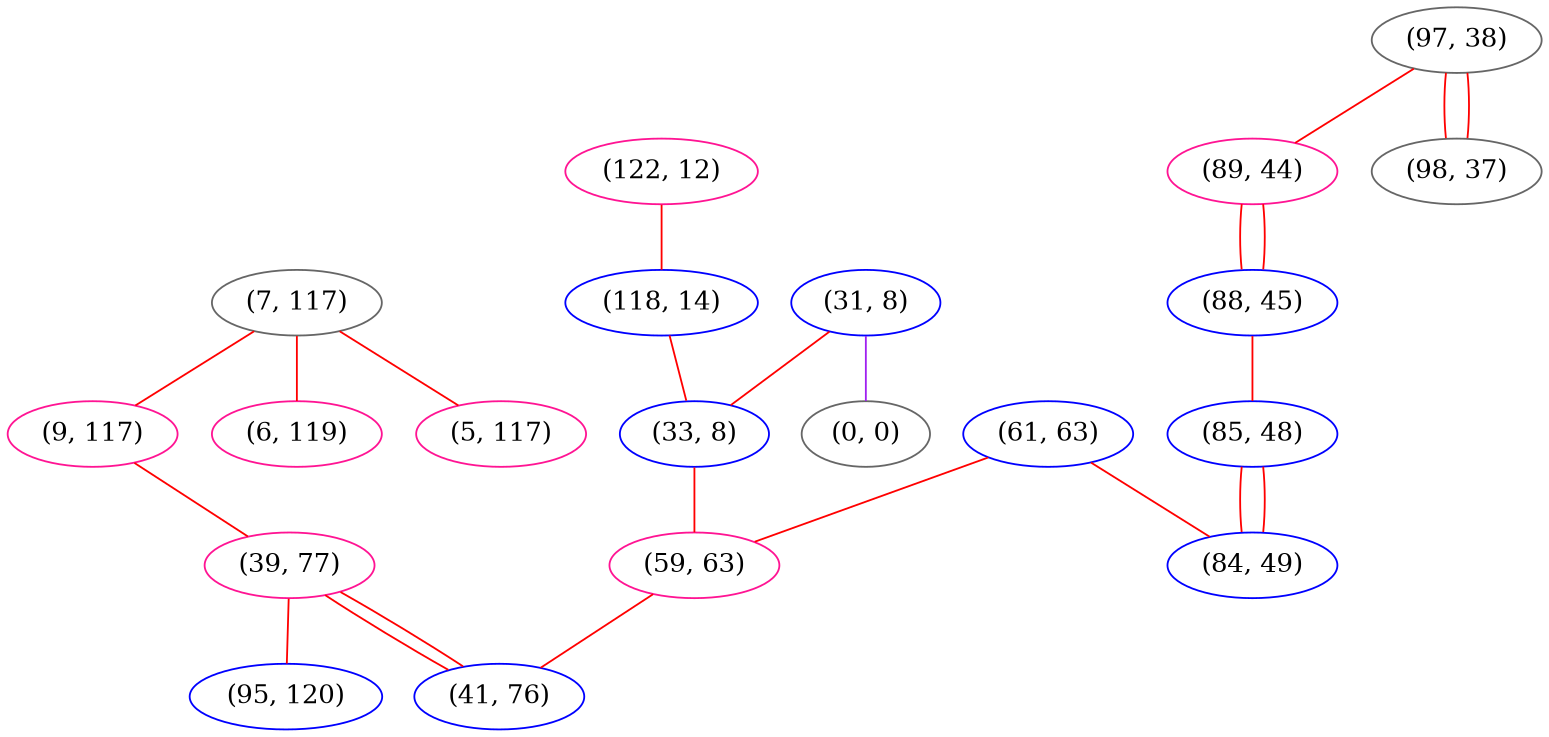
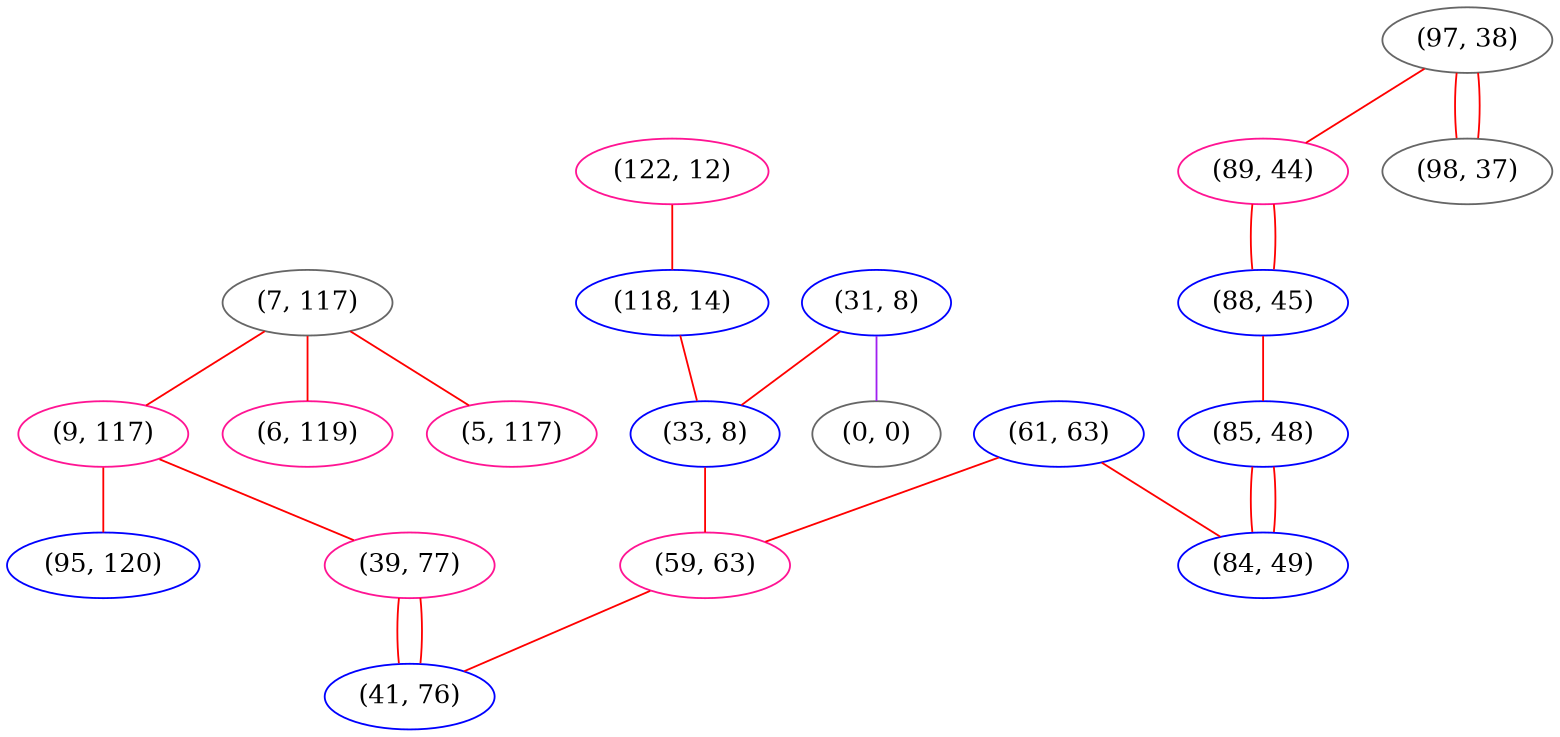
edge "(39, 77)" -- "(95, 120)": now "(9, 117)" -- "(95, 120)"
